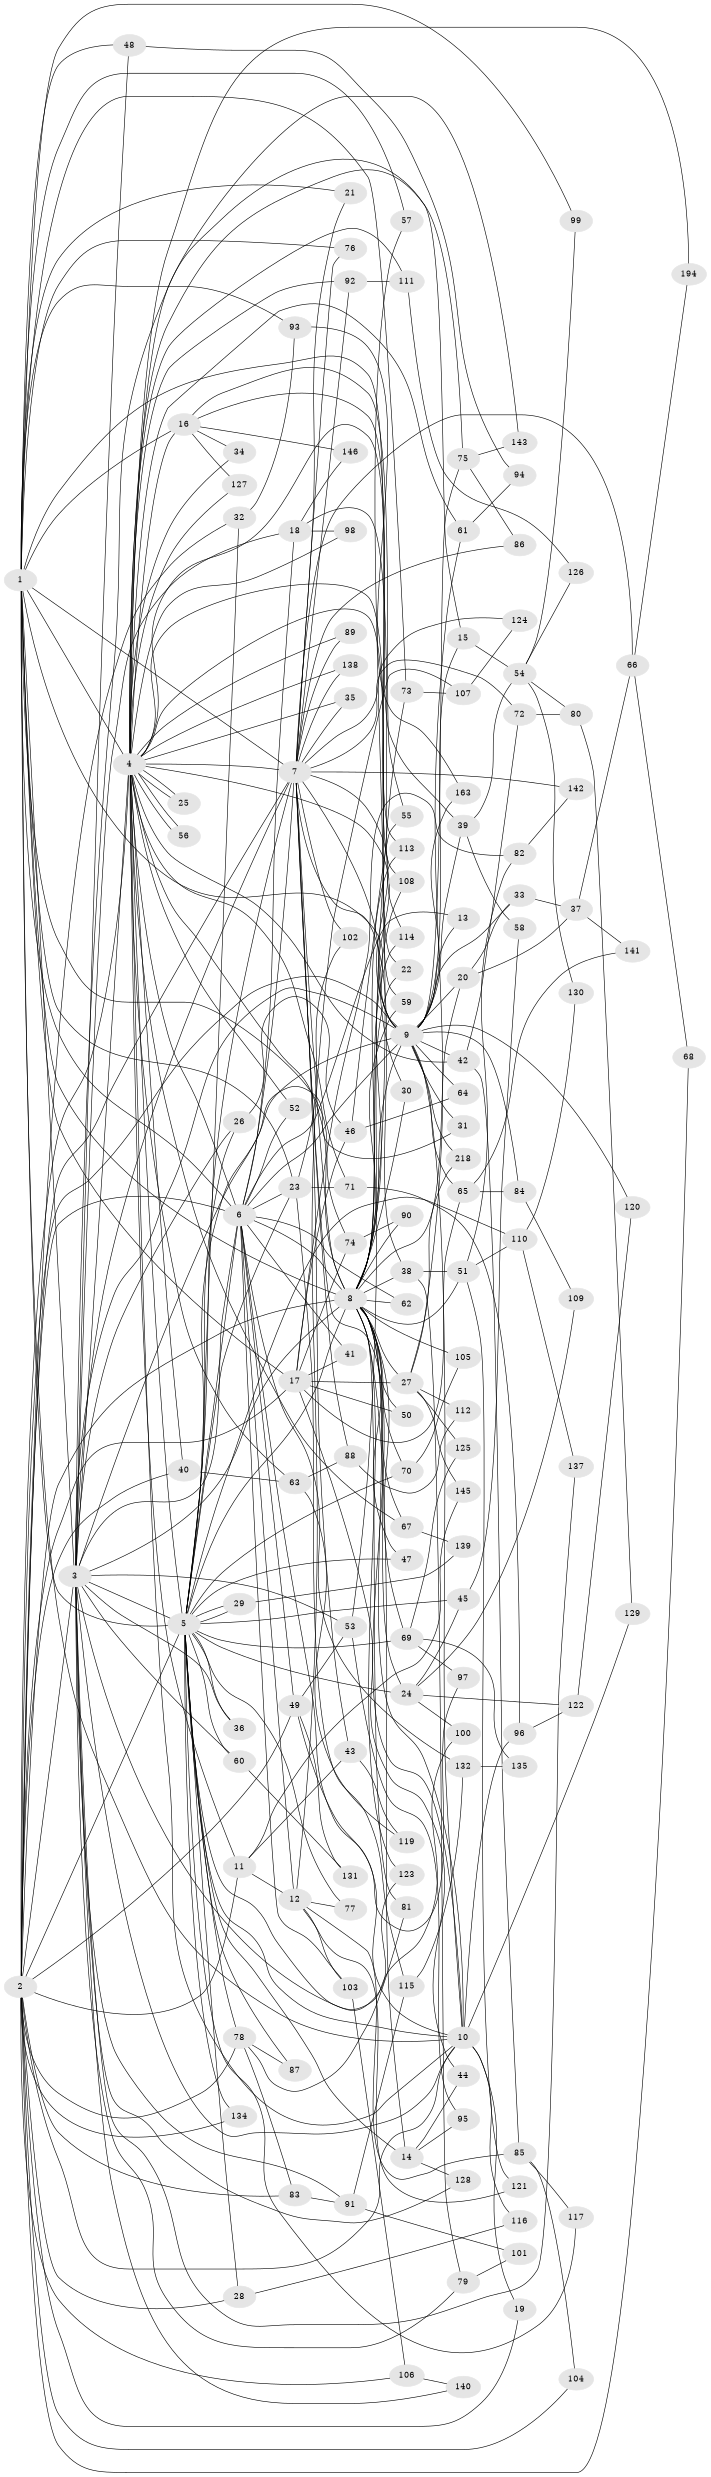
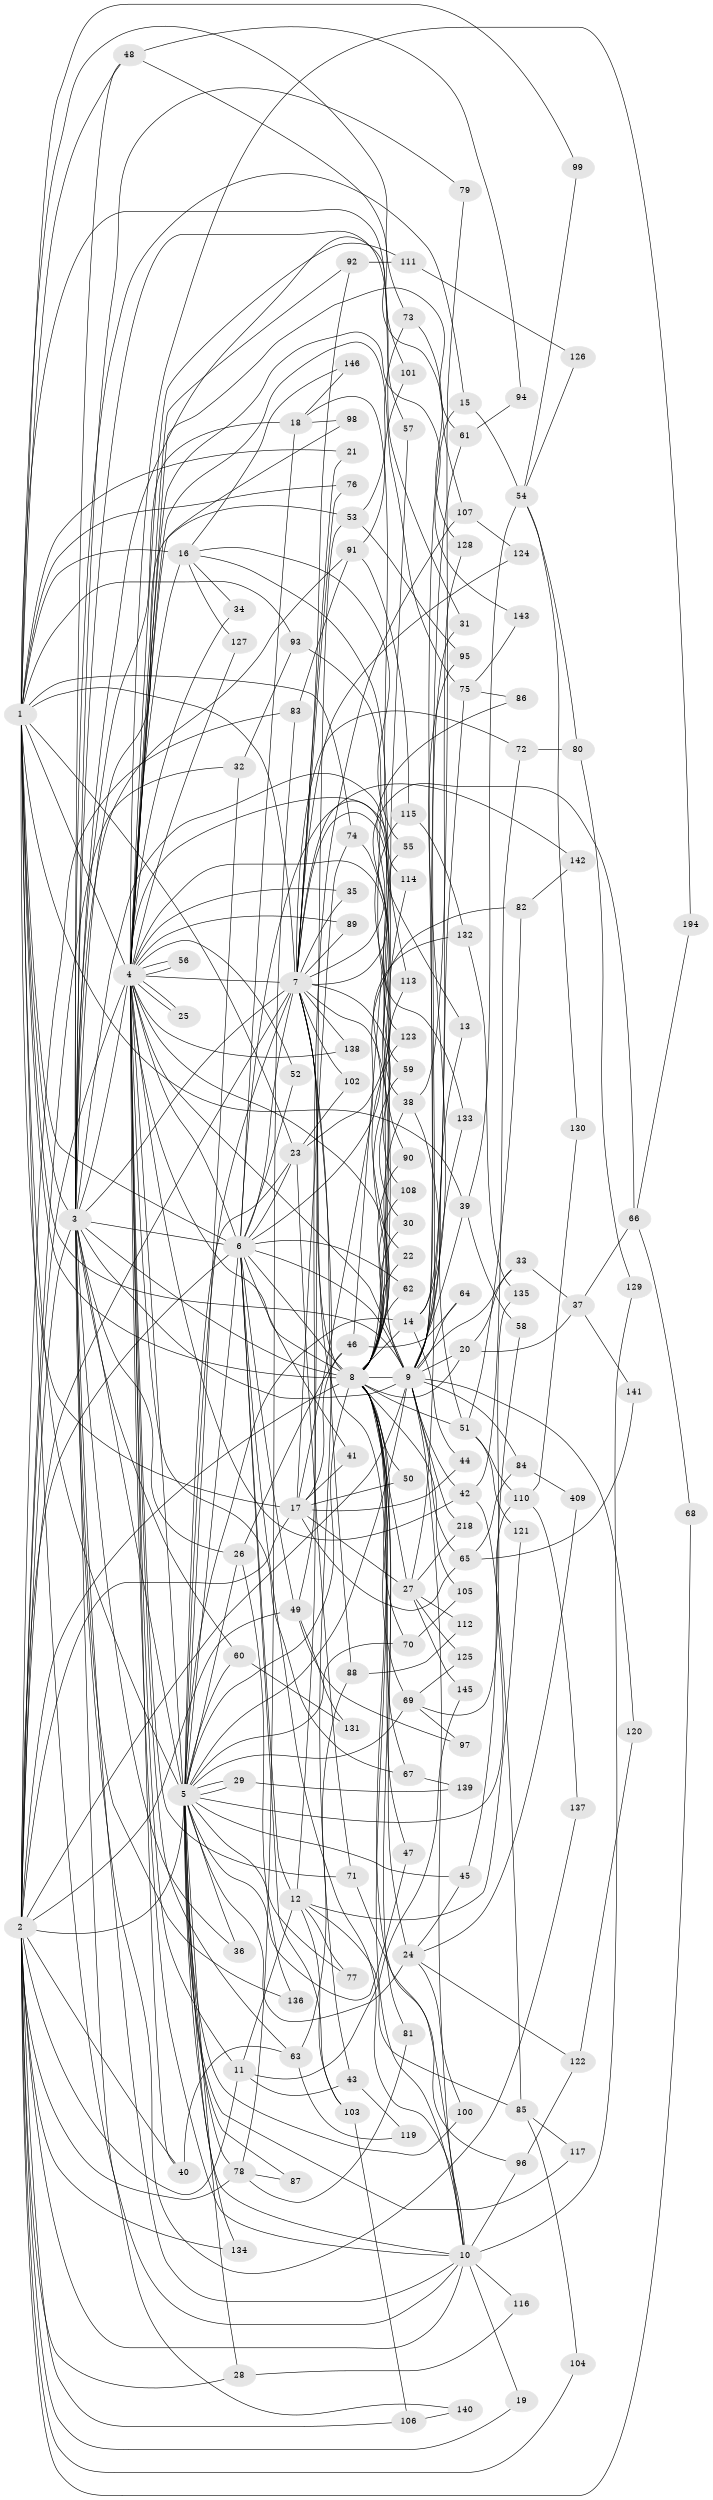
node "163": label "163" -> "133"
node "109": label "109" -> "409"
node "136": added
edge "101" -- "79": now "101" -- "48"
